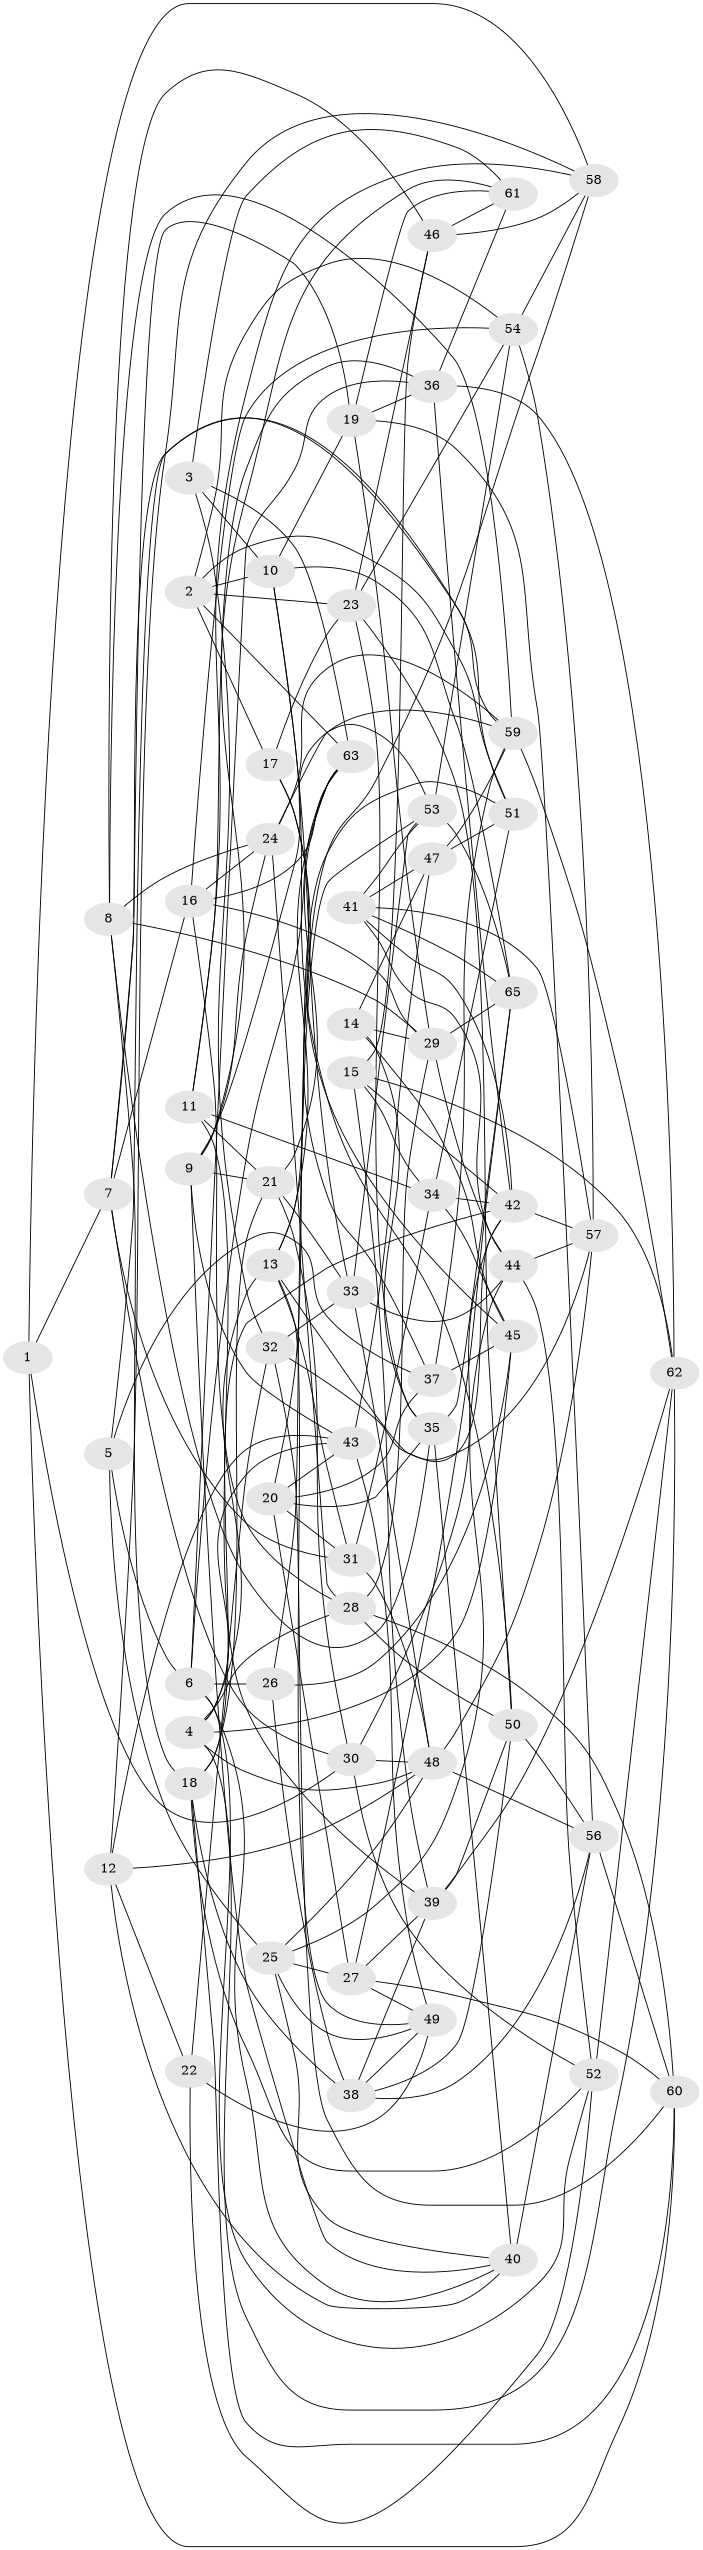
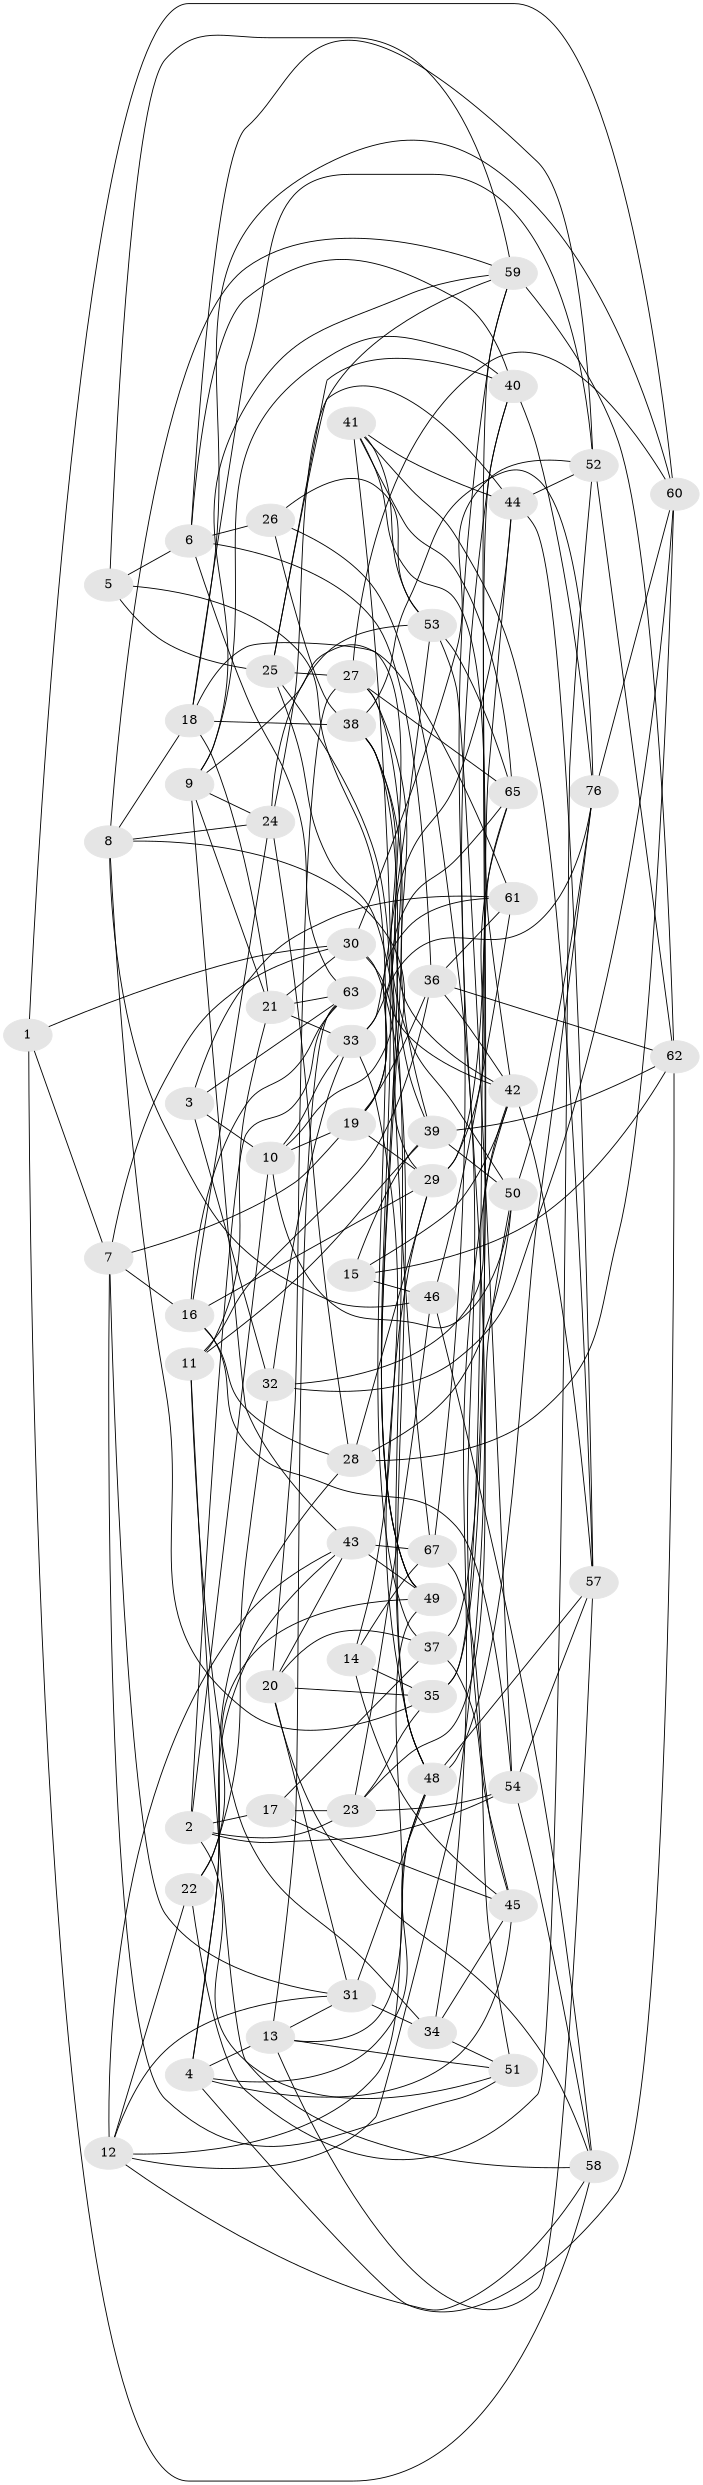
node "47": label "47" -> "67"
edge "15" -- "34": removed
node "56": label "56" -> "76"
edge "31" -- "12": added
